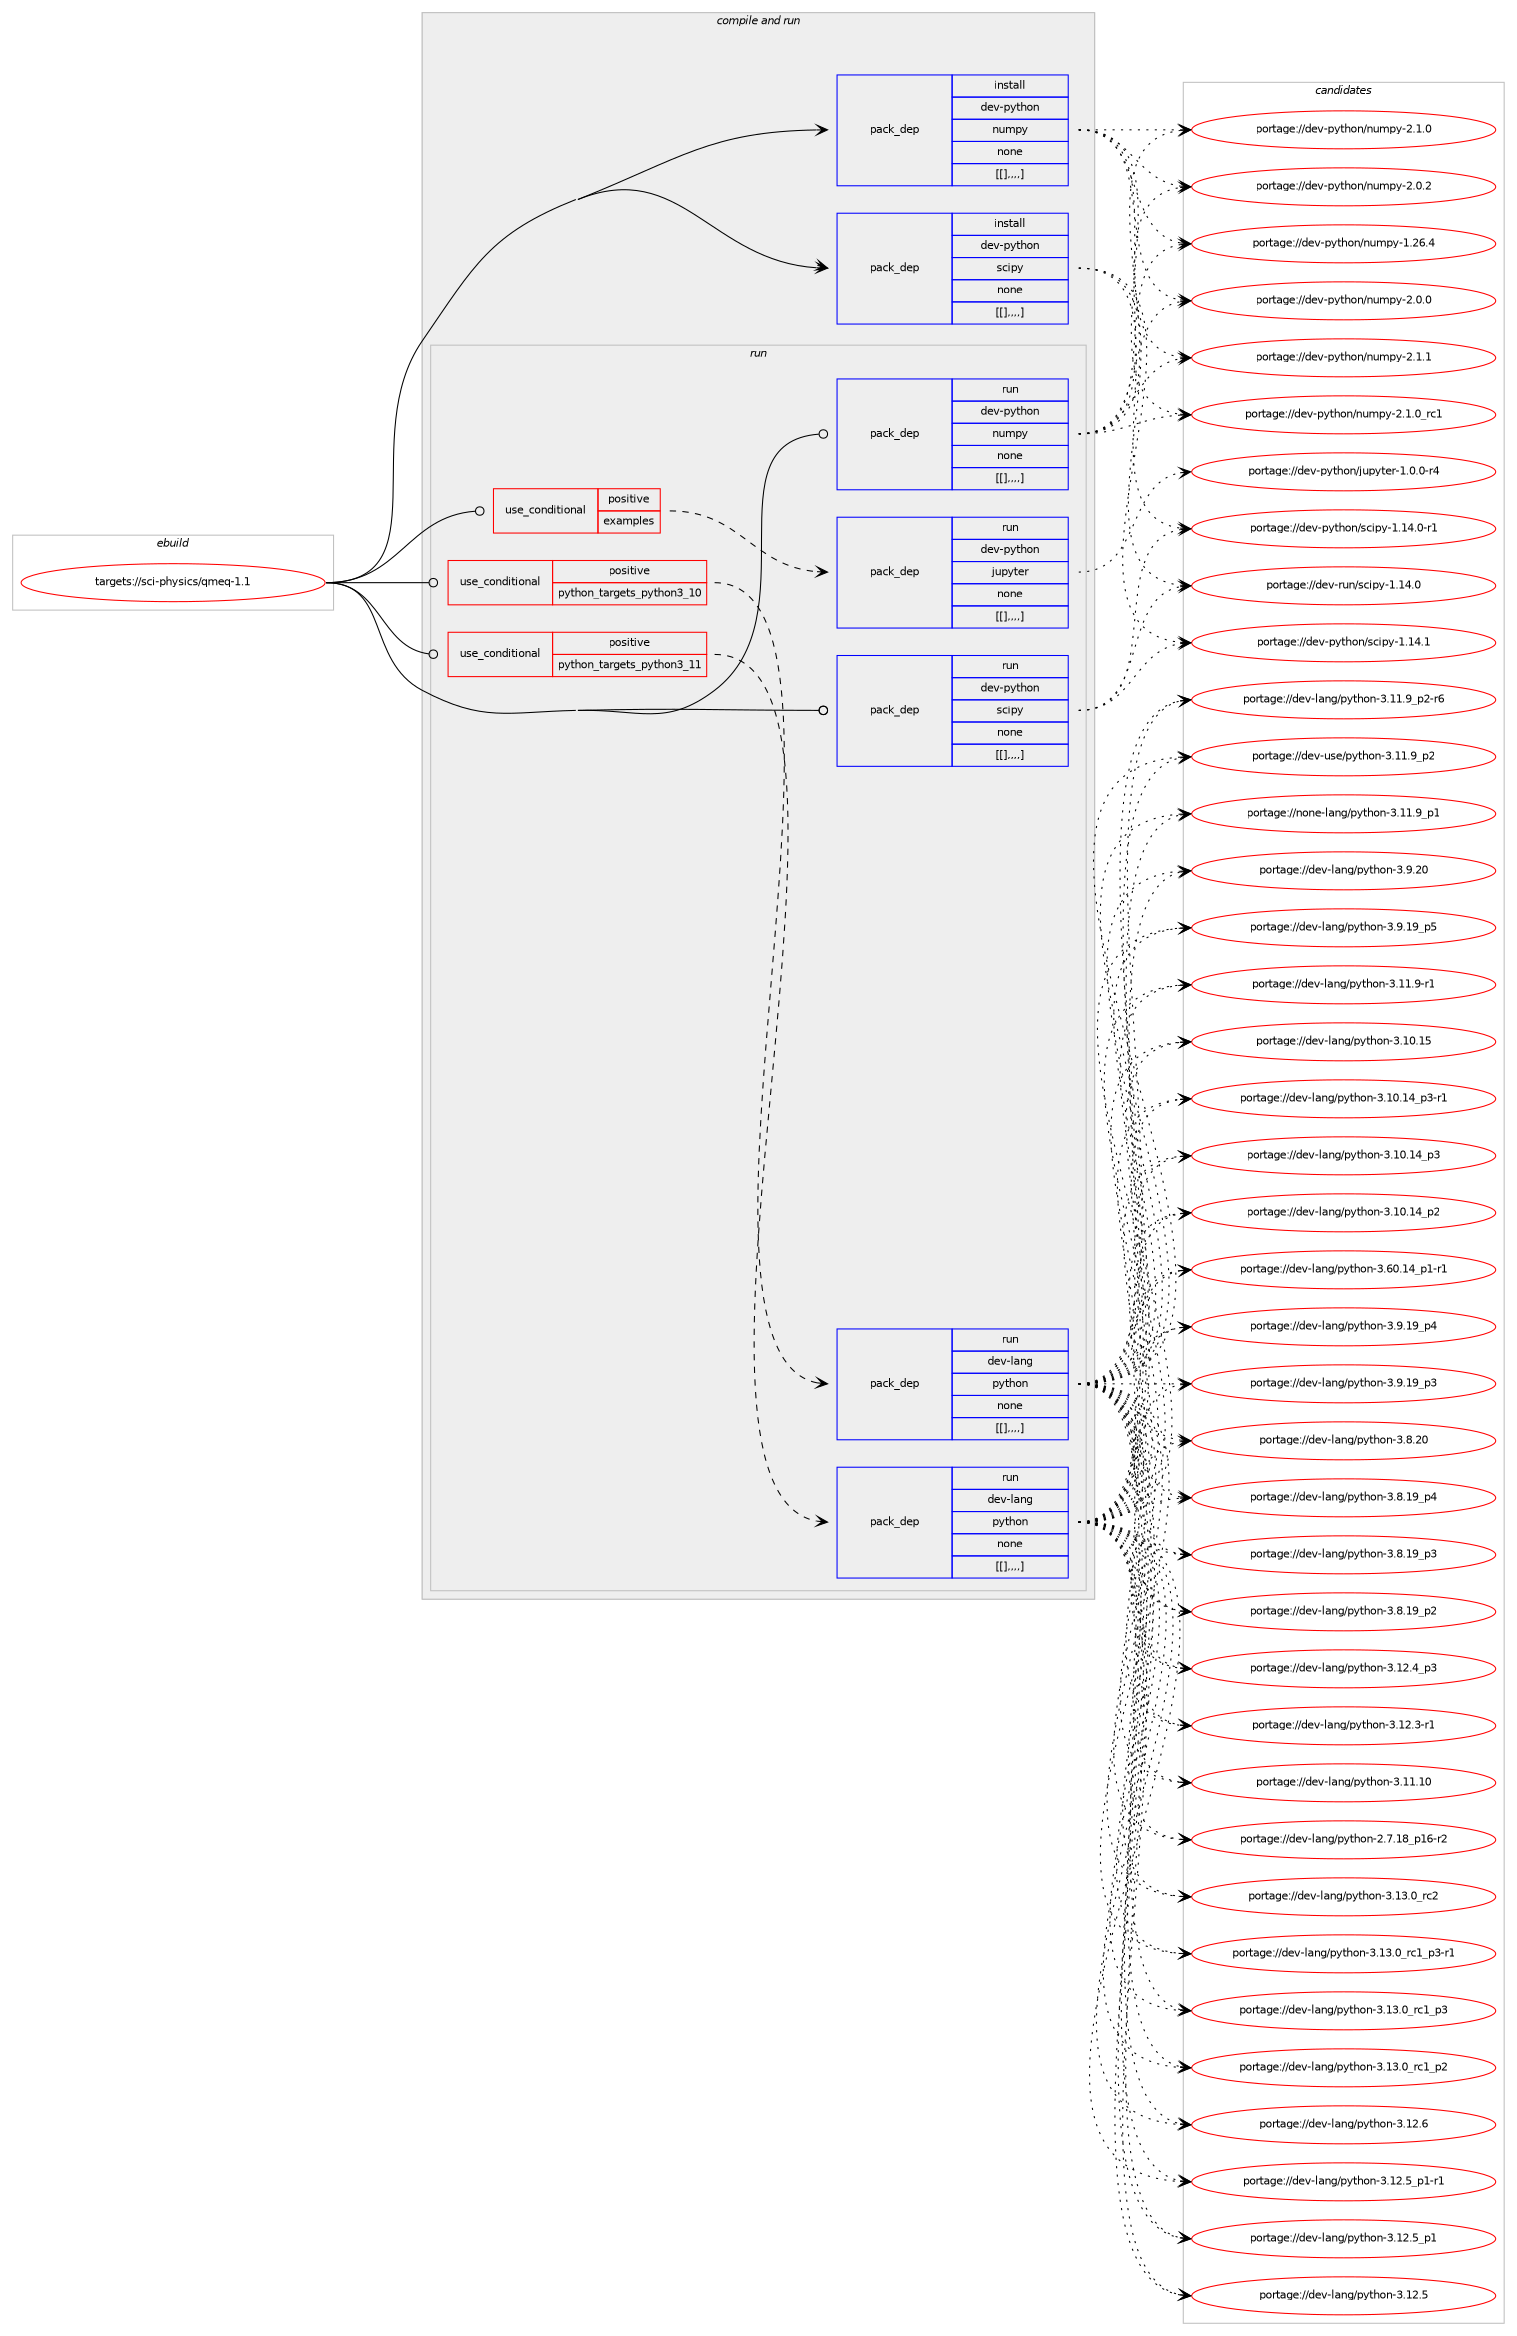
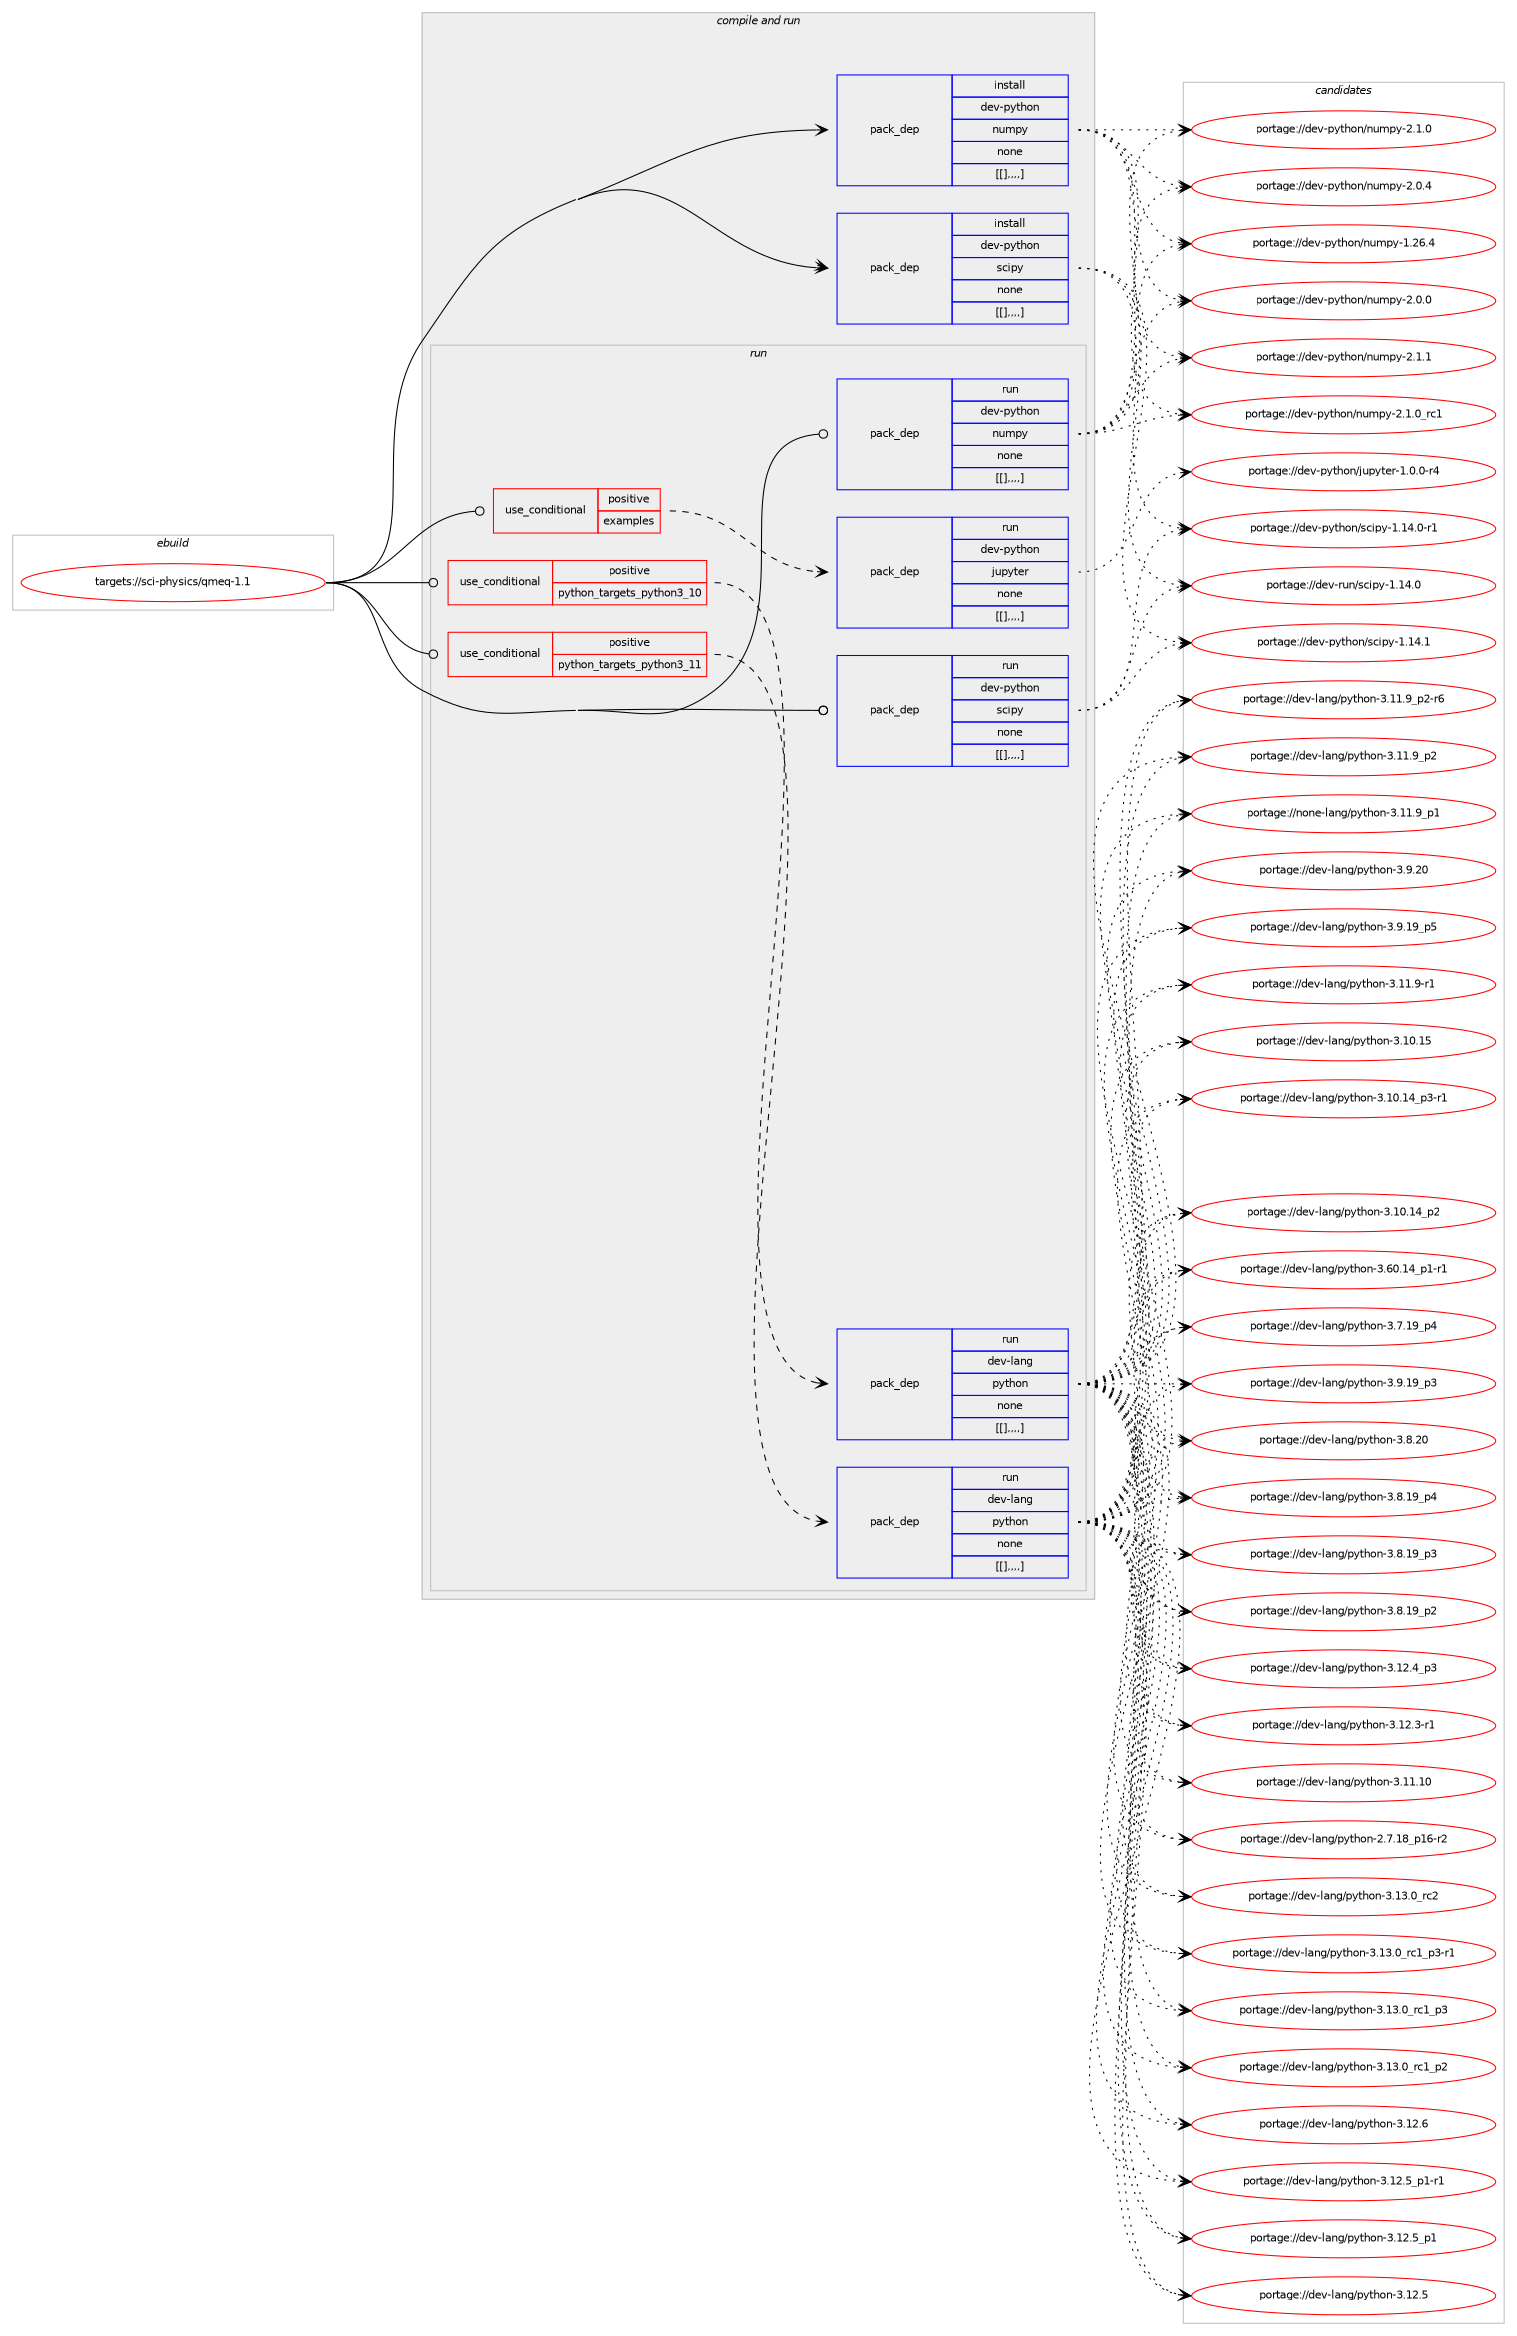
node "portage://dev-python/numpy-2.0.2": label "portage://dev-python/numpy-2.0.2" -> "portage://dev-python/numpy-2.0.4"
node "portage://dev-use/python-3.11.9_p2": label "portage://dev-use/python-3.11.9_p2" -> "portage://dev-lang/python-3.11.9_p2"
node "portage://dev-lang/python-3.10.14_p3": removed
node "portage://dev-lang/python-3.9.19_p4": label "portage://dev-lang/python-3.9.19_p4" -> "portage://dev-lang/python-3.7.19_p4"
